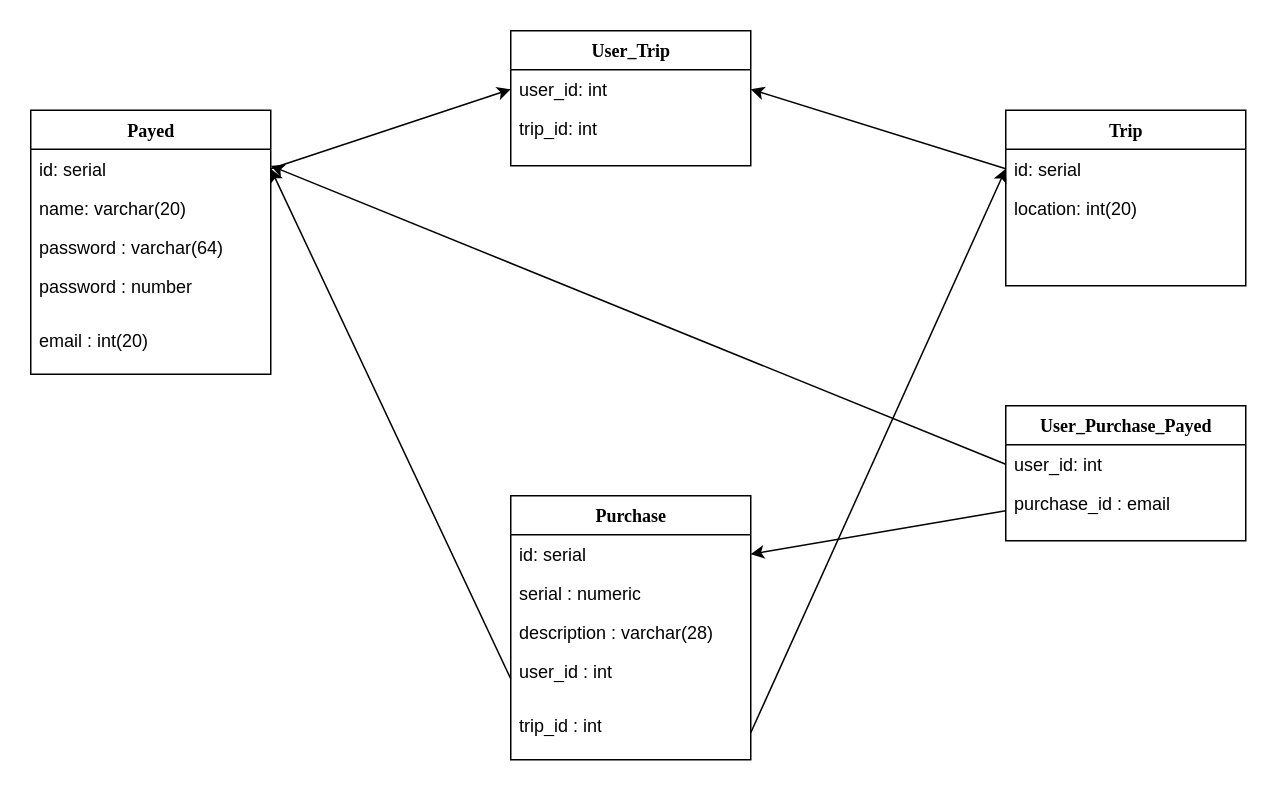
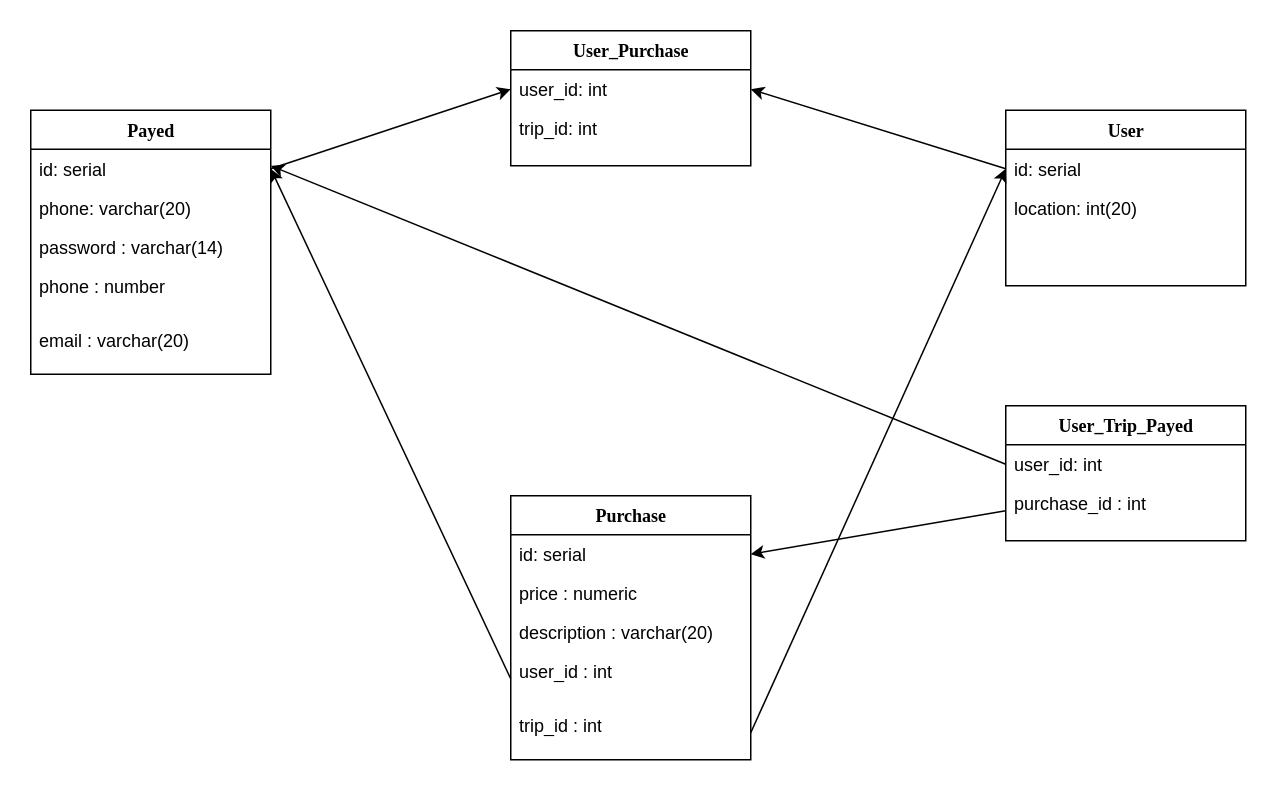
node "User_Trip": label "User_Trip" -> "User_Purchase"
node "Trip": label "Trip" -> "User"
node "name: varchar(20)": label "name: varchar(20)" -> "phone: varchar(20)"
node "password : varchar(64)": label "password : varchar(64)" -> "password : varchar(14)"
node "password : number": label "password : number" -> "phone : number"
node "email : int(20)": label "email : int(20)" -> "email : varchar(20)"
node "User_Purchase_Payed": label "User_Purchase_Payed" -> "User_Trip_Payed"
node "purchase_id : email": label "purchase_id : email" -> "purchase_id : int"
node "serial : numeric": label "serial : numeric" -> "price : numeric"
node "description : varchar(28)": label "description : varchar(28)" -> "description : varchar(20)"
